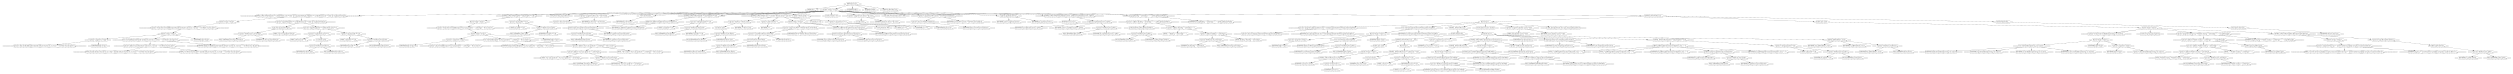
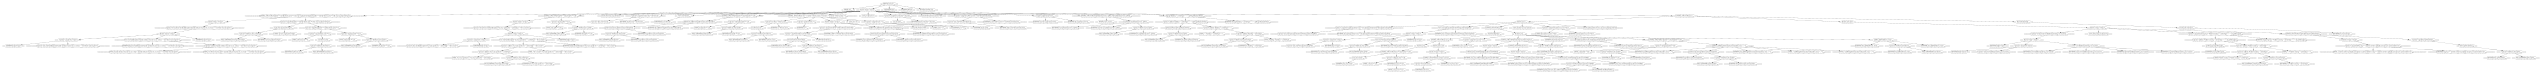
node "(<operator>.alloc,new FileOutputStream(zipFile))": added
